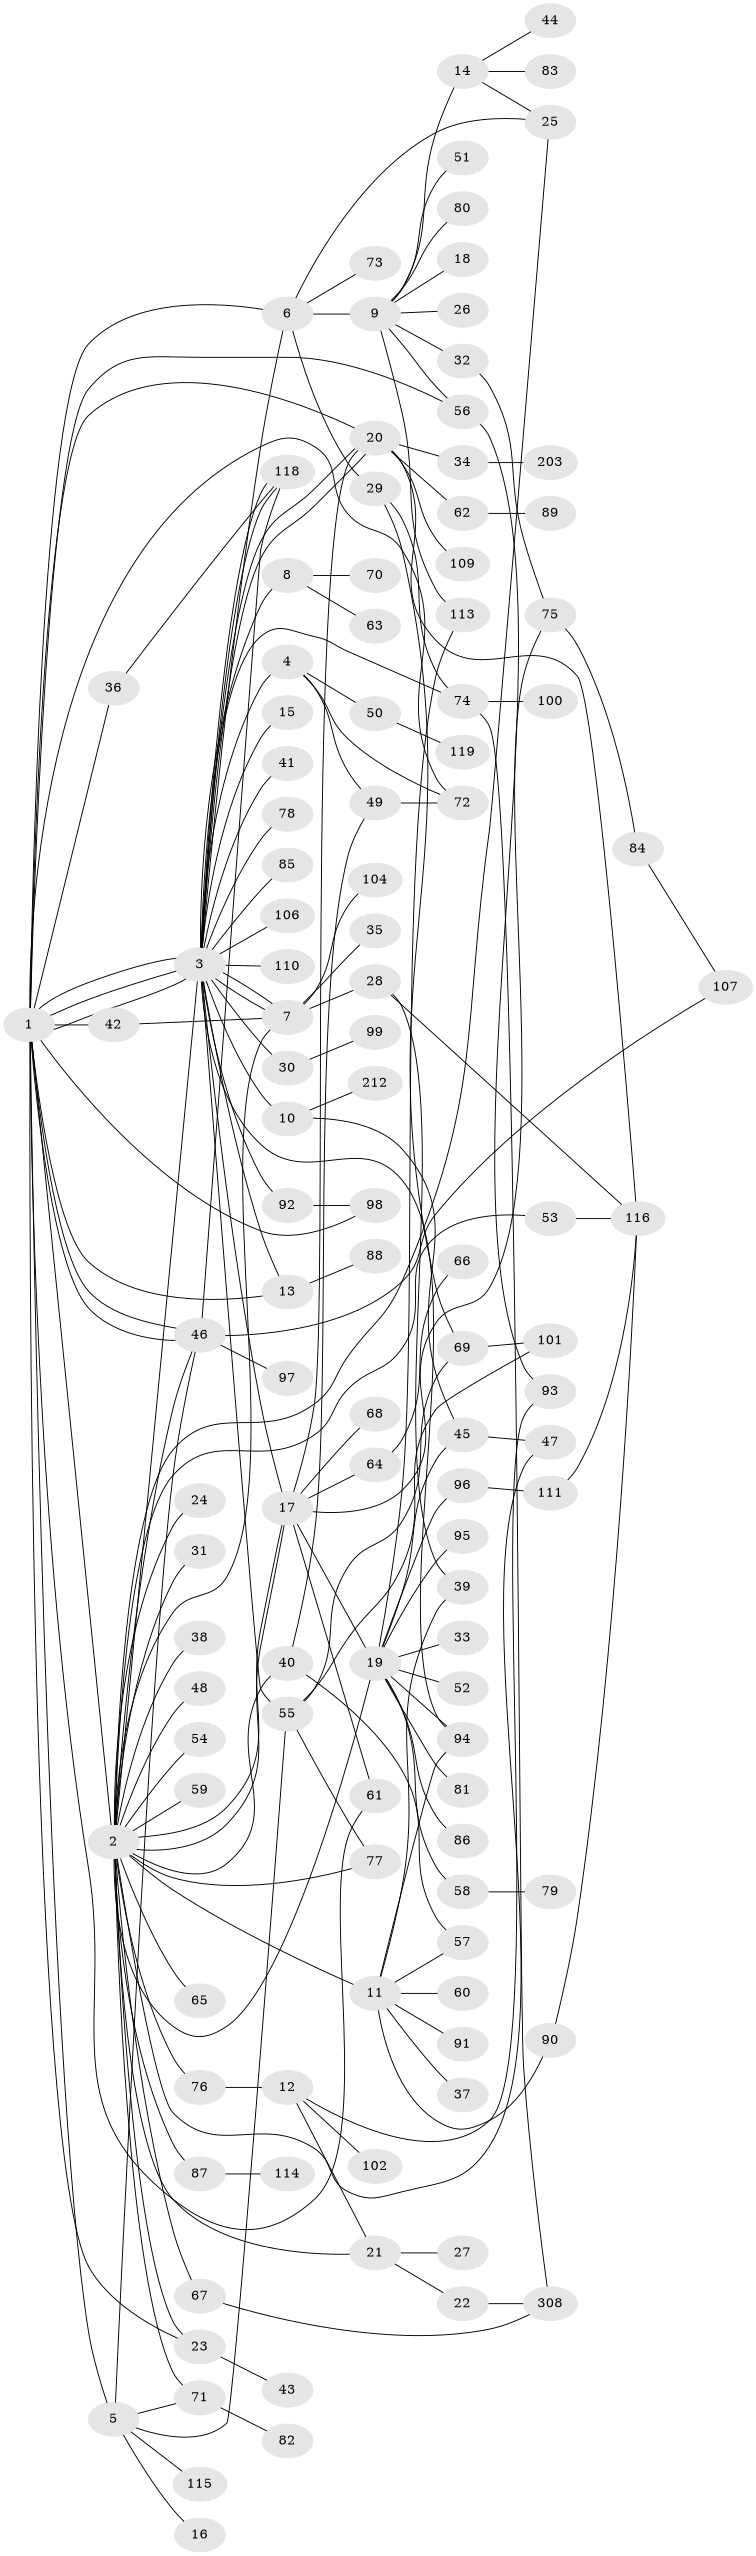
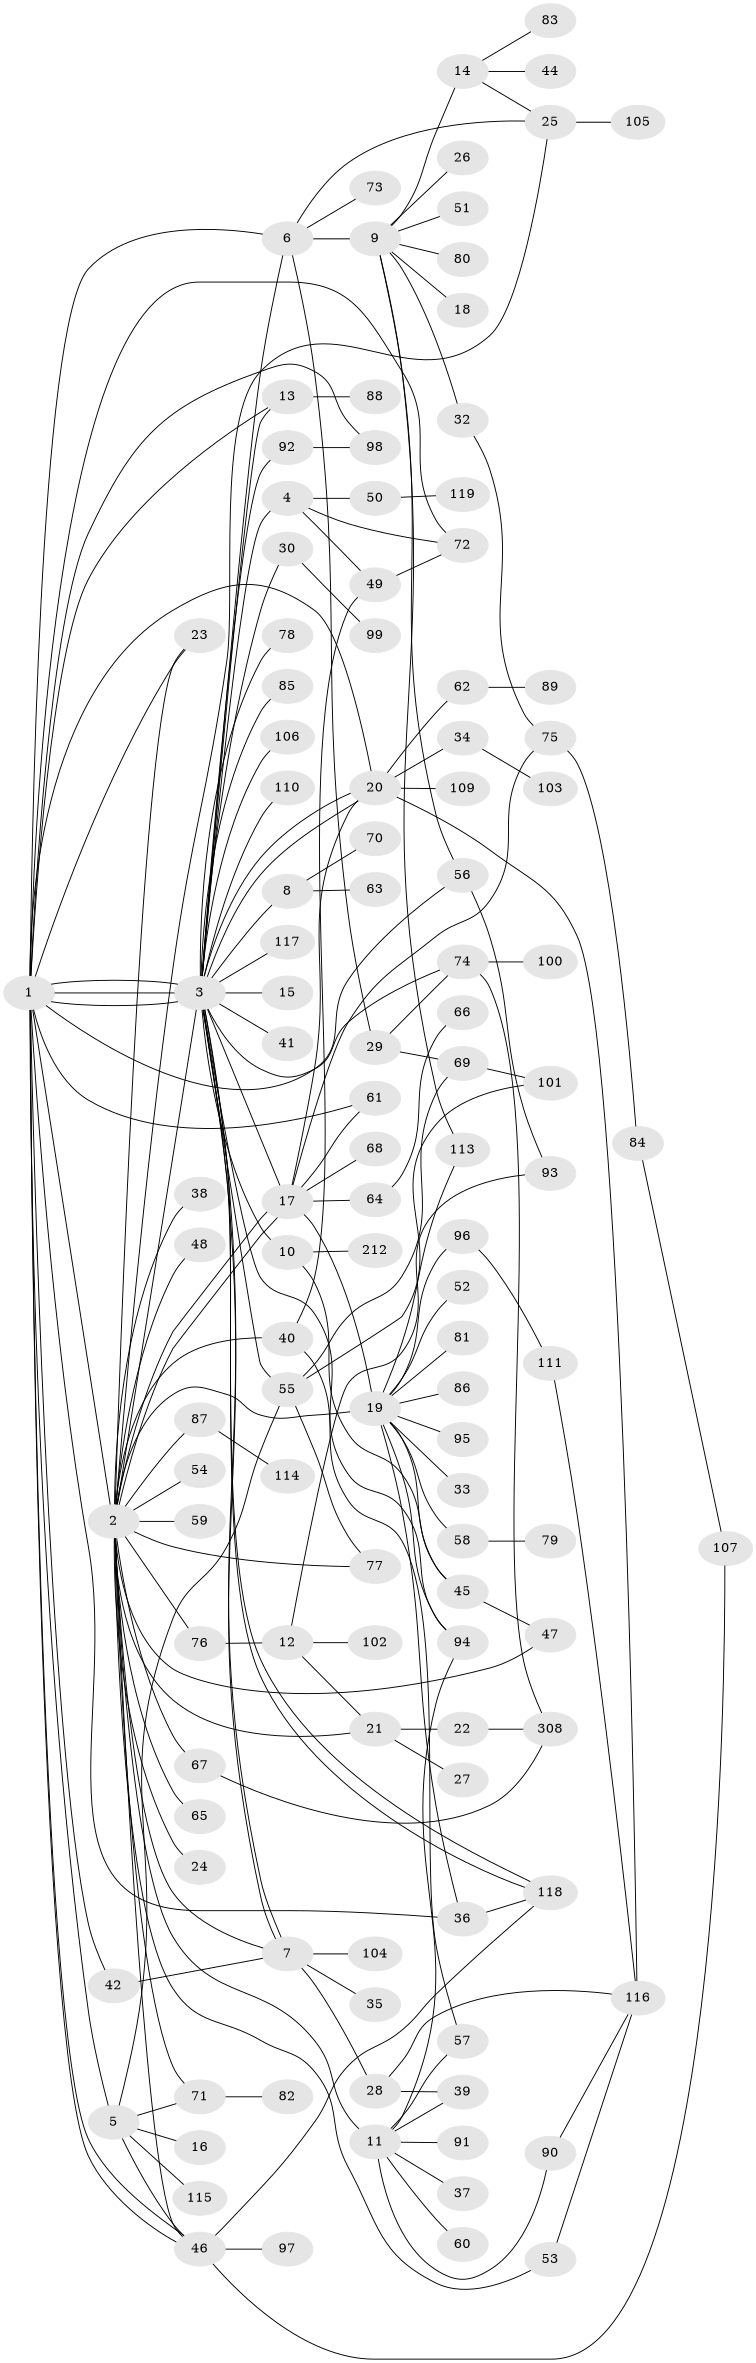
node "105": added
node "203": label "203" -> "103"
node "117": added
node "31": removed
edge "19" -- "36": added
node "43": removed
